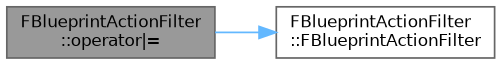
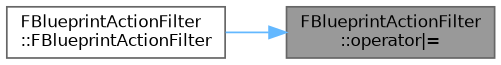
edge "FBlueprintActionFilter ::operator|=" -> "FBlueprintActionFilter ::FBlueprintActionFilter": reversed
